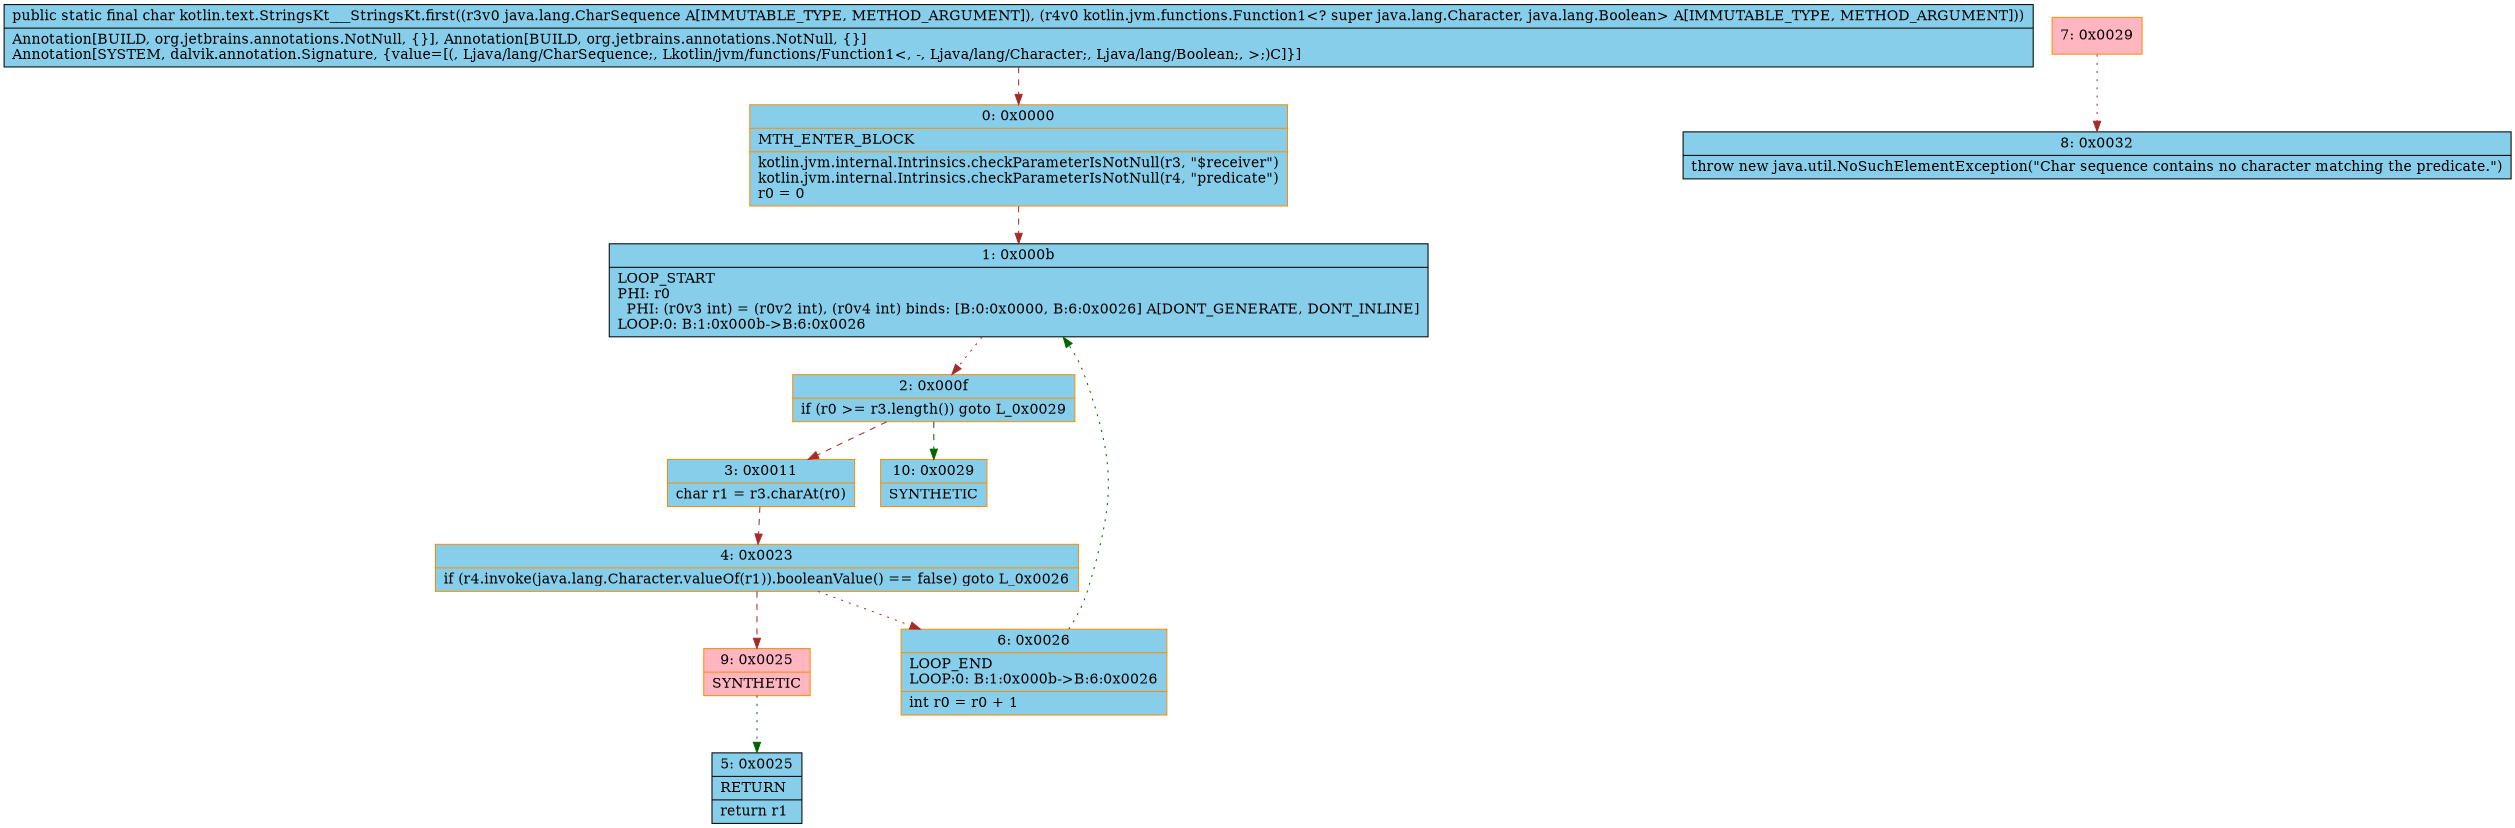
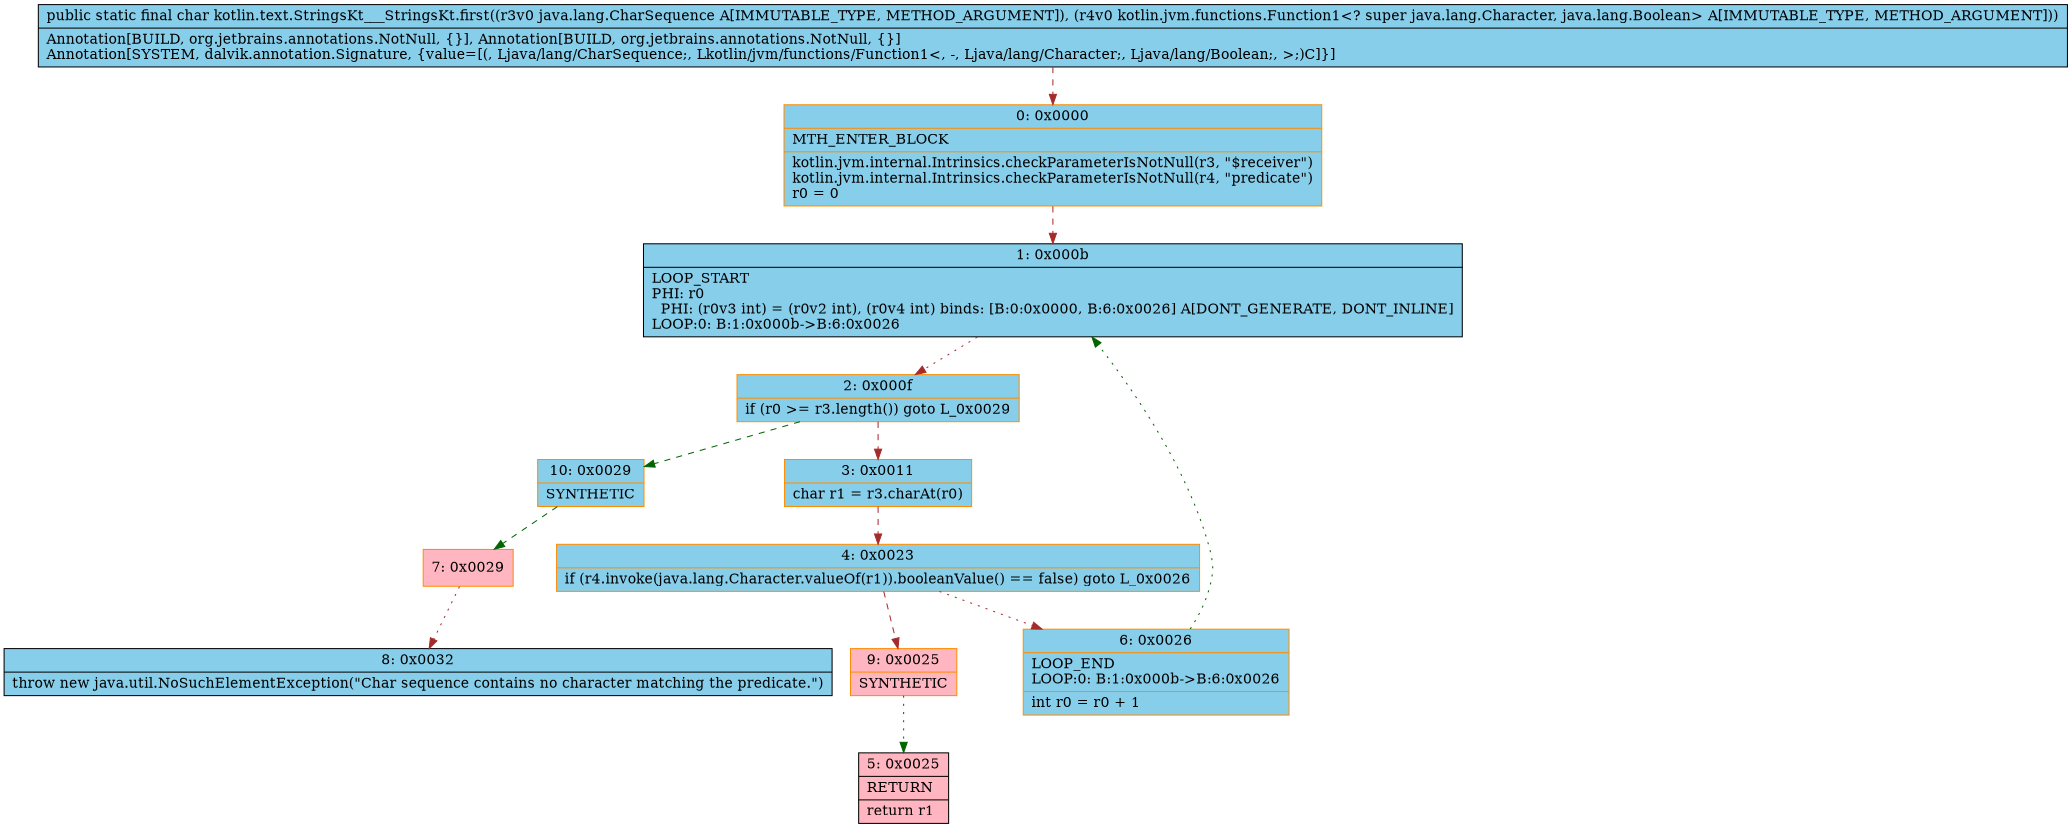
edge "10: 0x0029" -> "7: 0x0029": added
node "5: 0x0025": fillcolor skyblue -> lightpink
